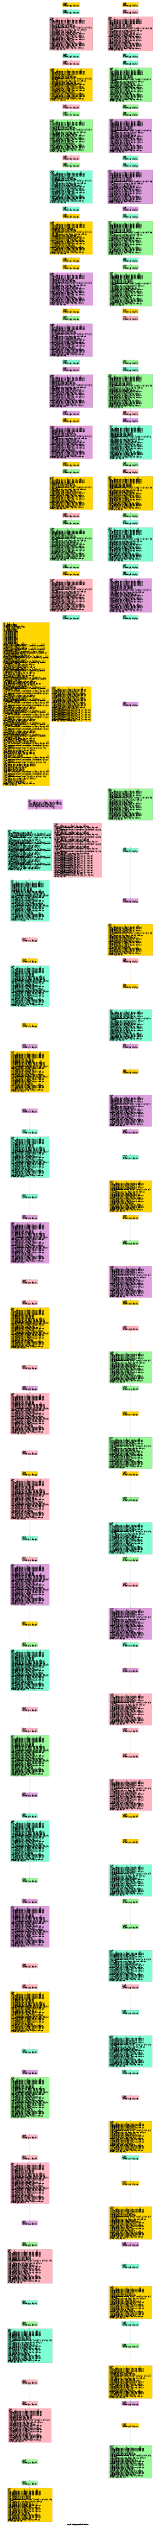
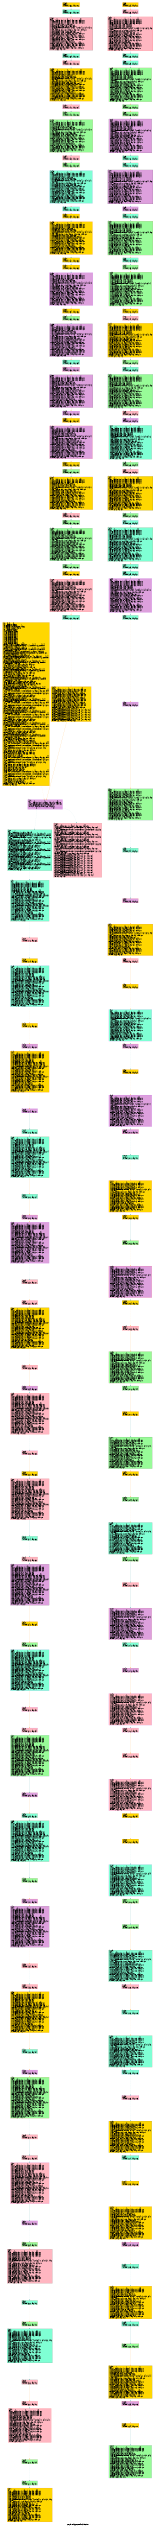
node "%779:": added
